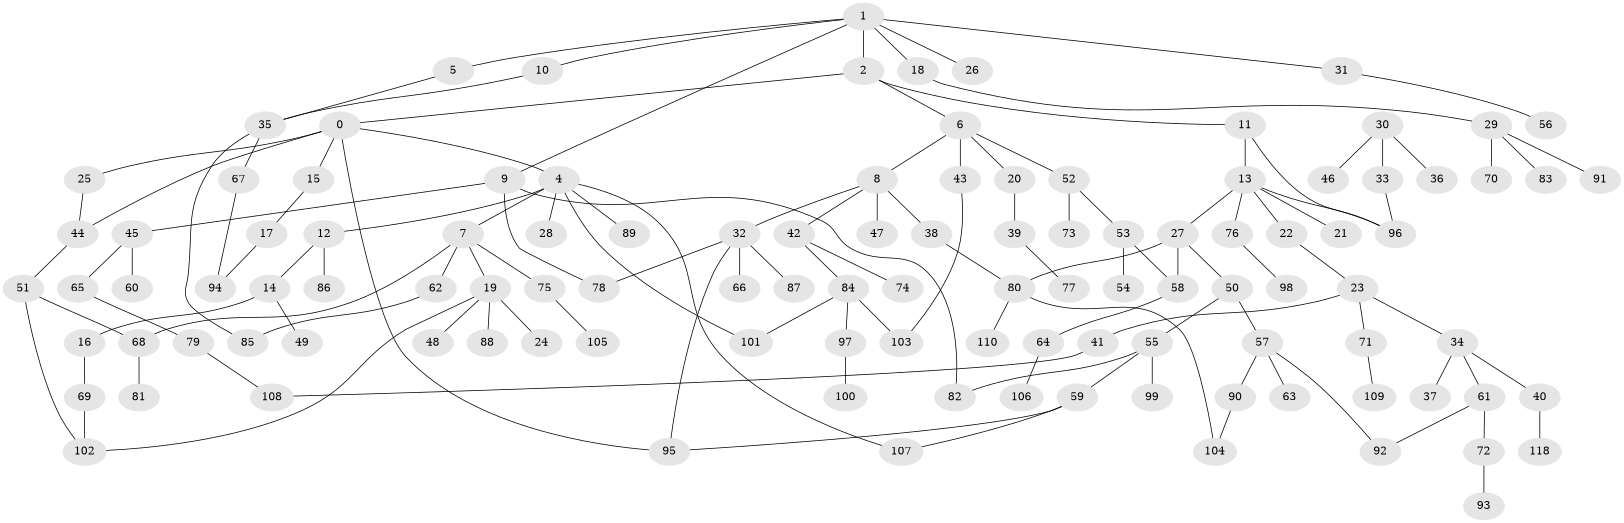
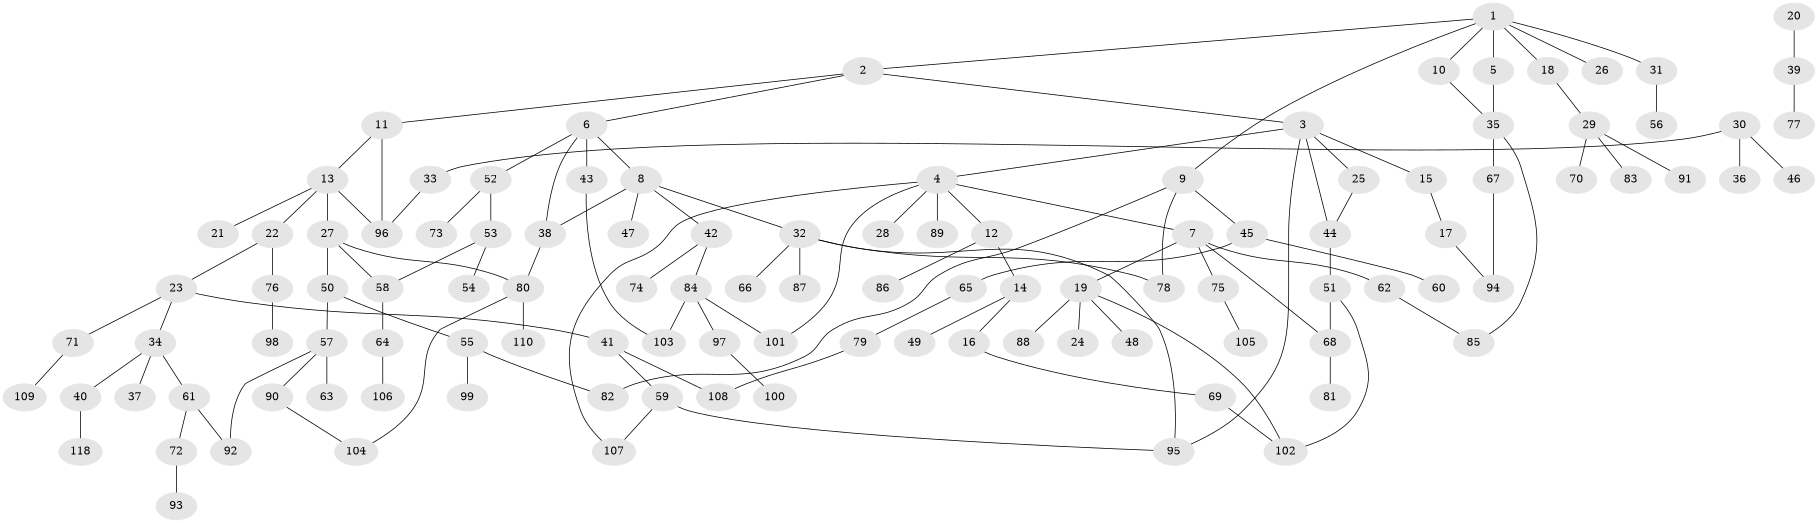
node "0": label "0" -> "3"
edge "6" -- "20": now "6" -- "38"
edge "13" -- "76": now "22" -- "76"
edge "55" -- "59": now "41" -- "59"
